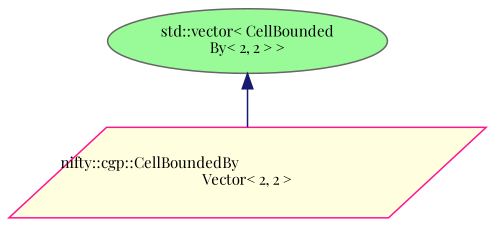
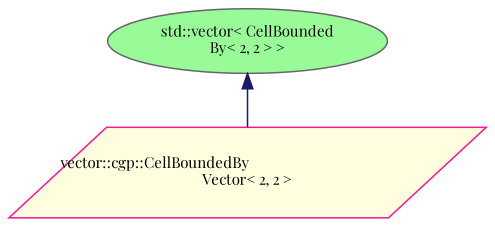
node "nifty::cgp::CellBoundedBy Vector< 2, 2 >": label "nifty::cgp::CellBoundedBy Vector< 2, 2 >" -> "vector::cgp::CellBoundedBy Vector< 2, 2 >"
